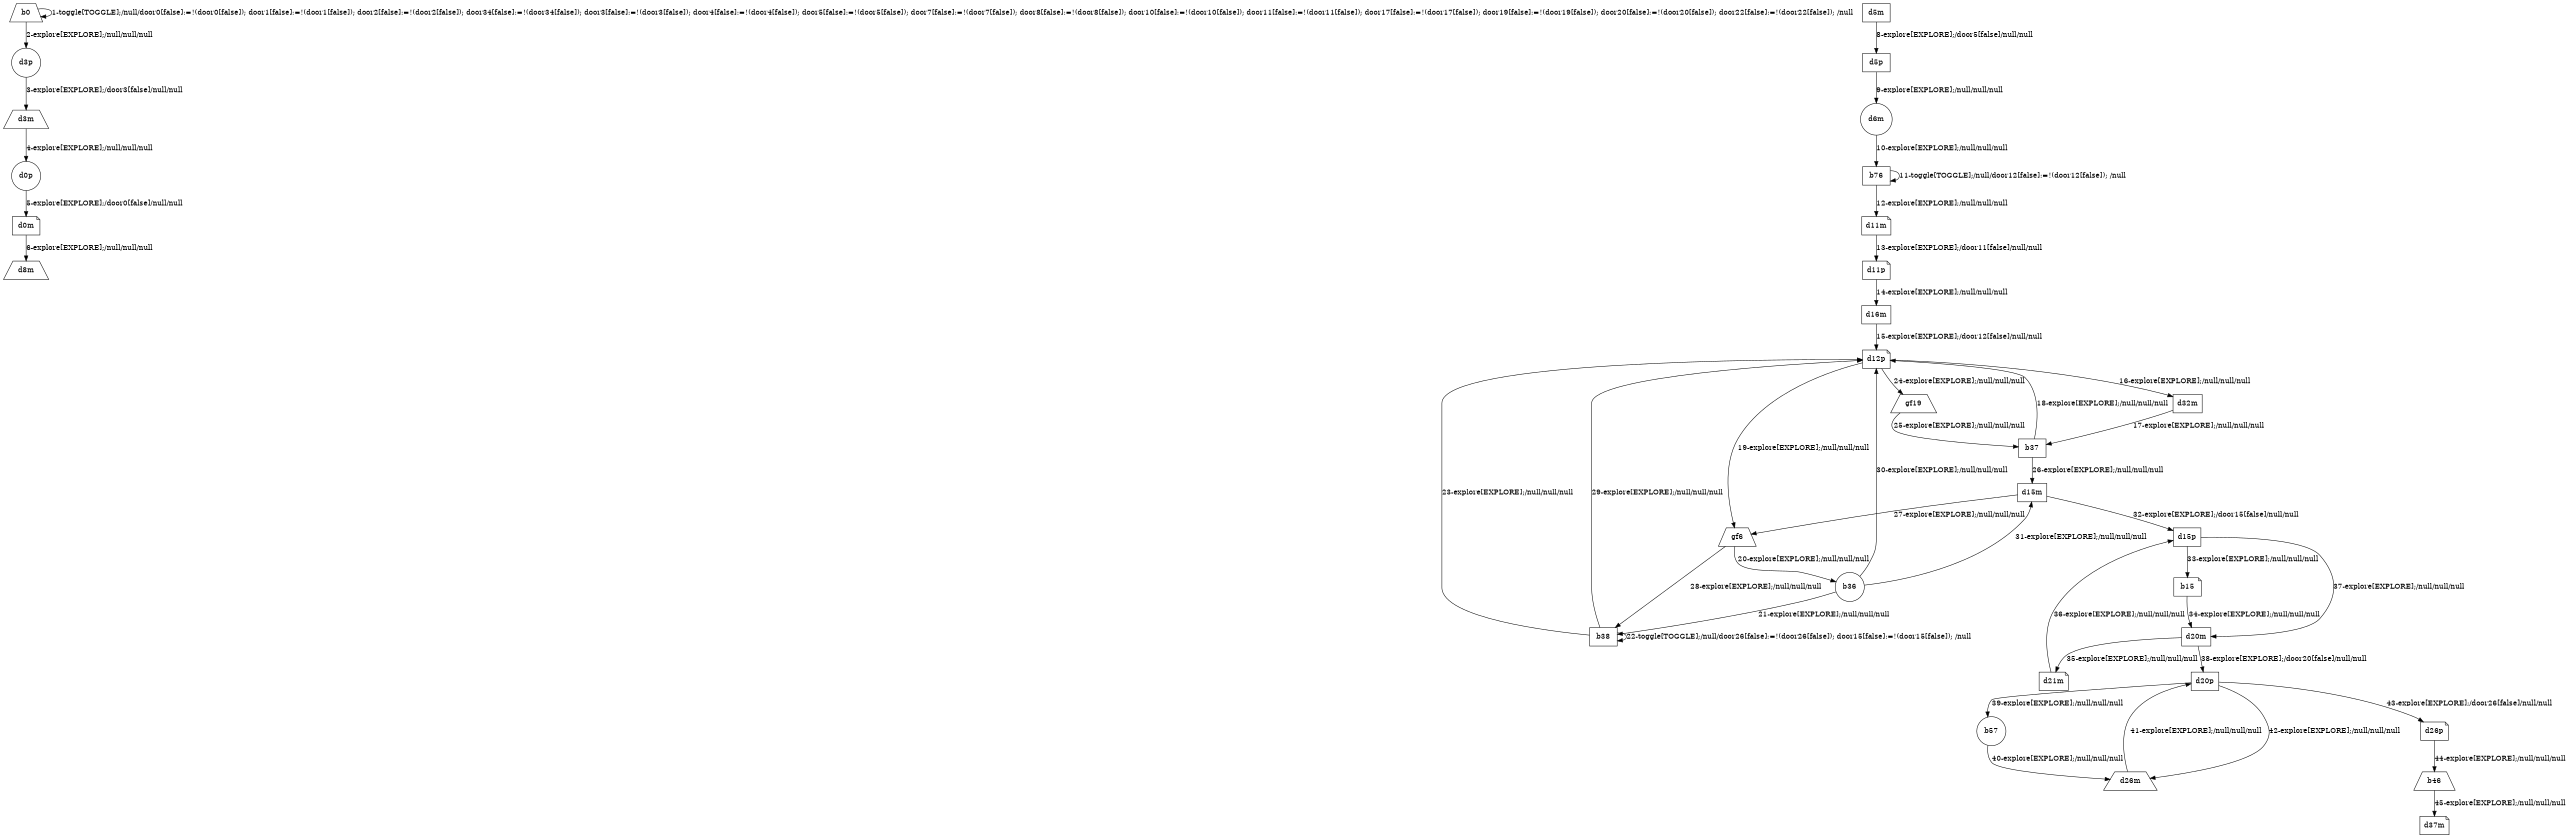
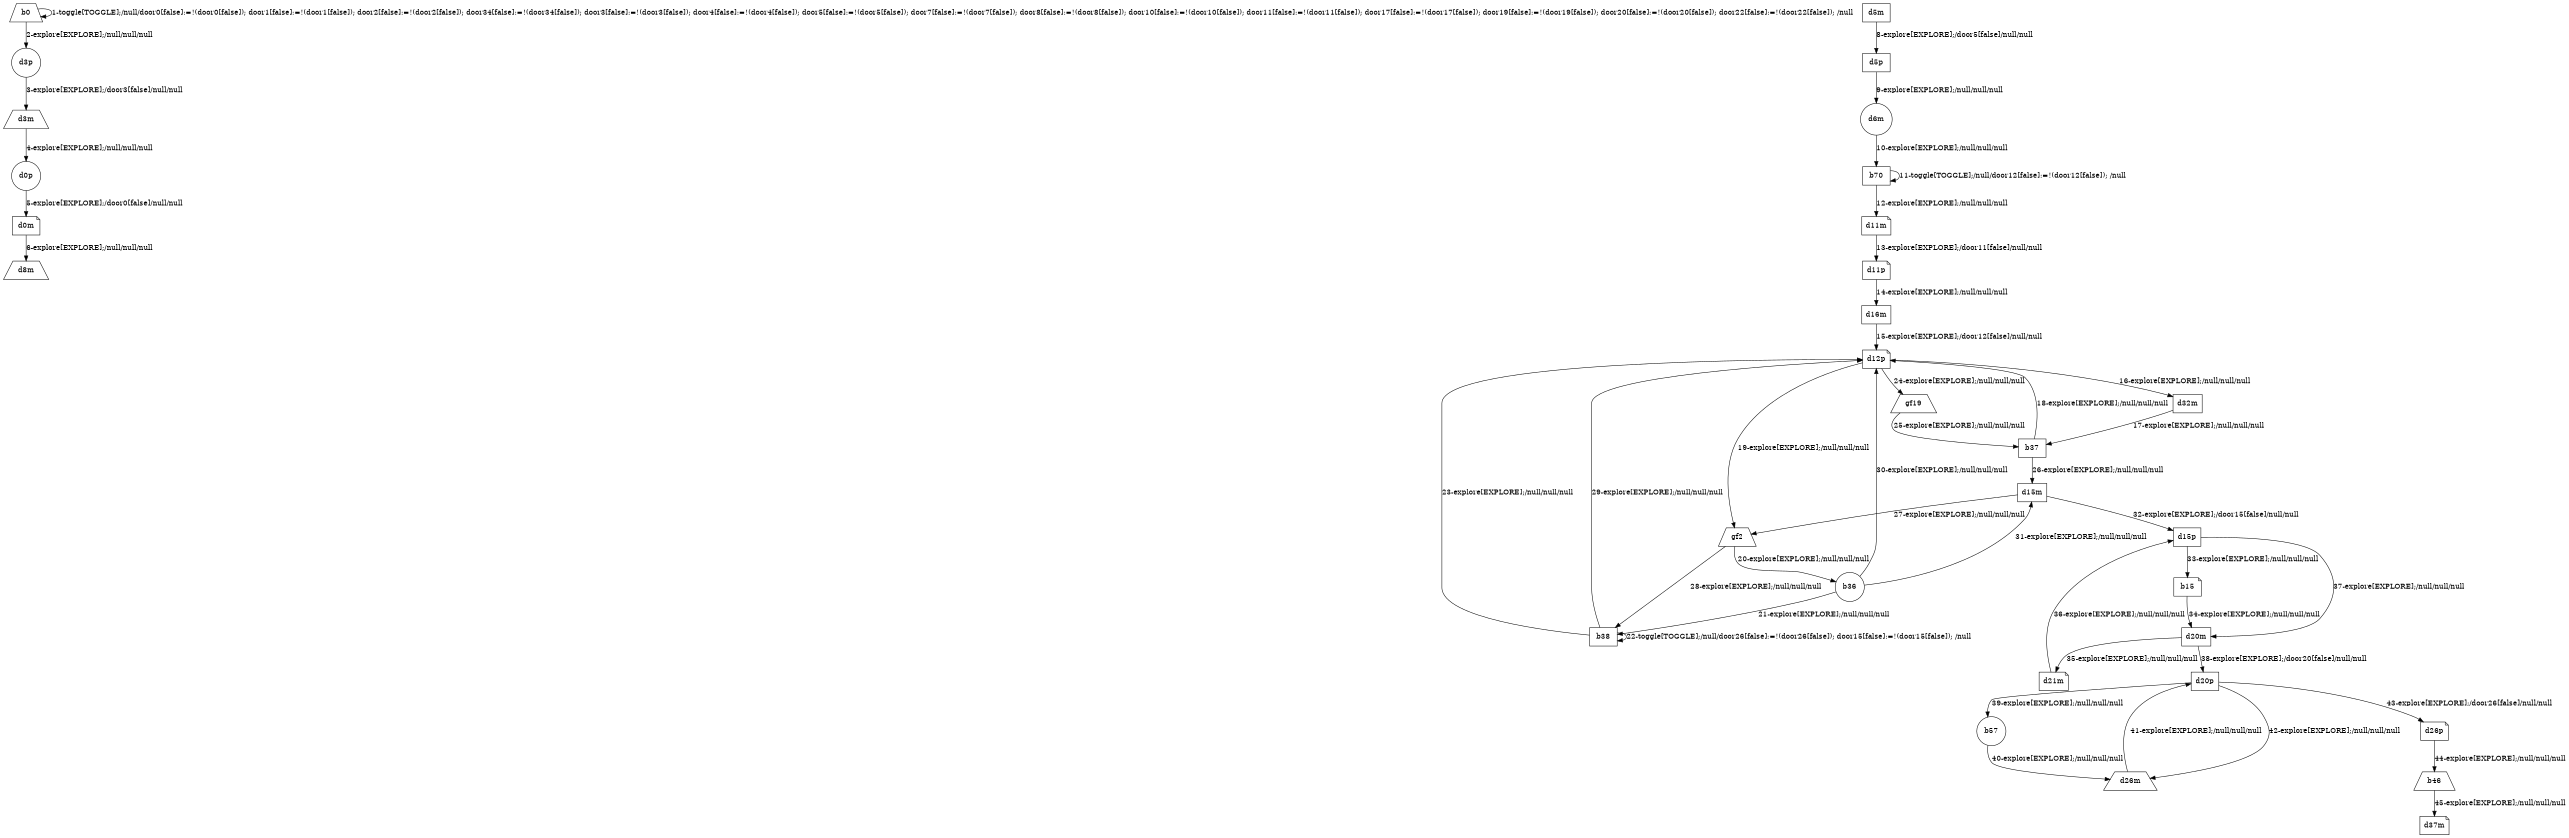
node "b76": label "b76" -> "b70"
node "gf6": label "gf6" -> "gf2"
